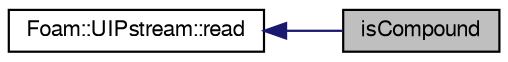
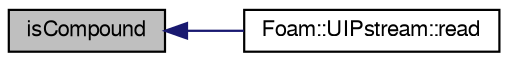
edge "isCompound" -> "Foam::UIPstream::read": reversed
